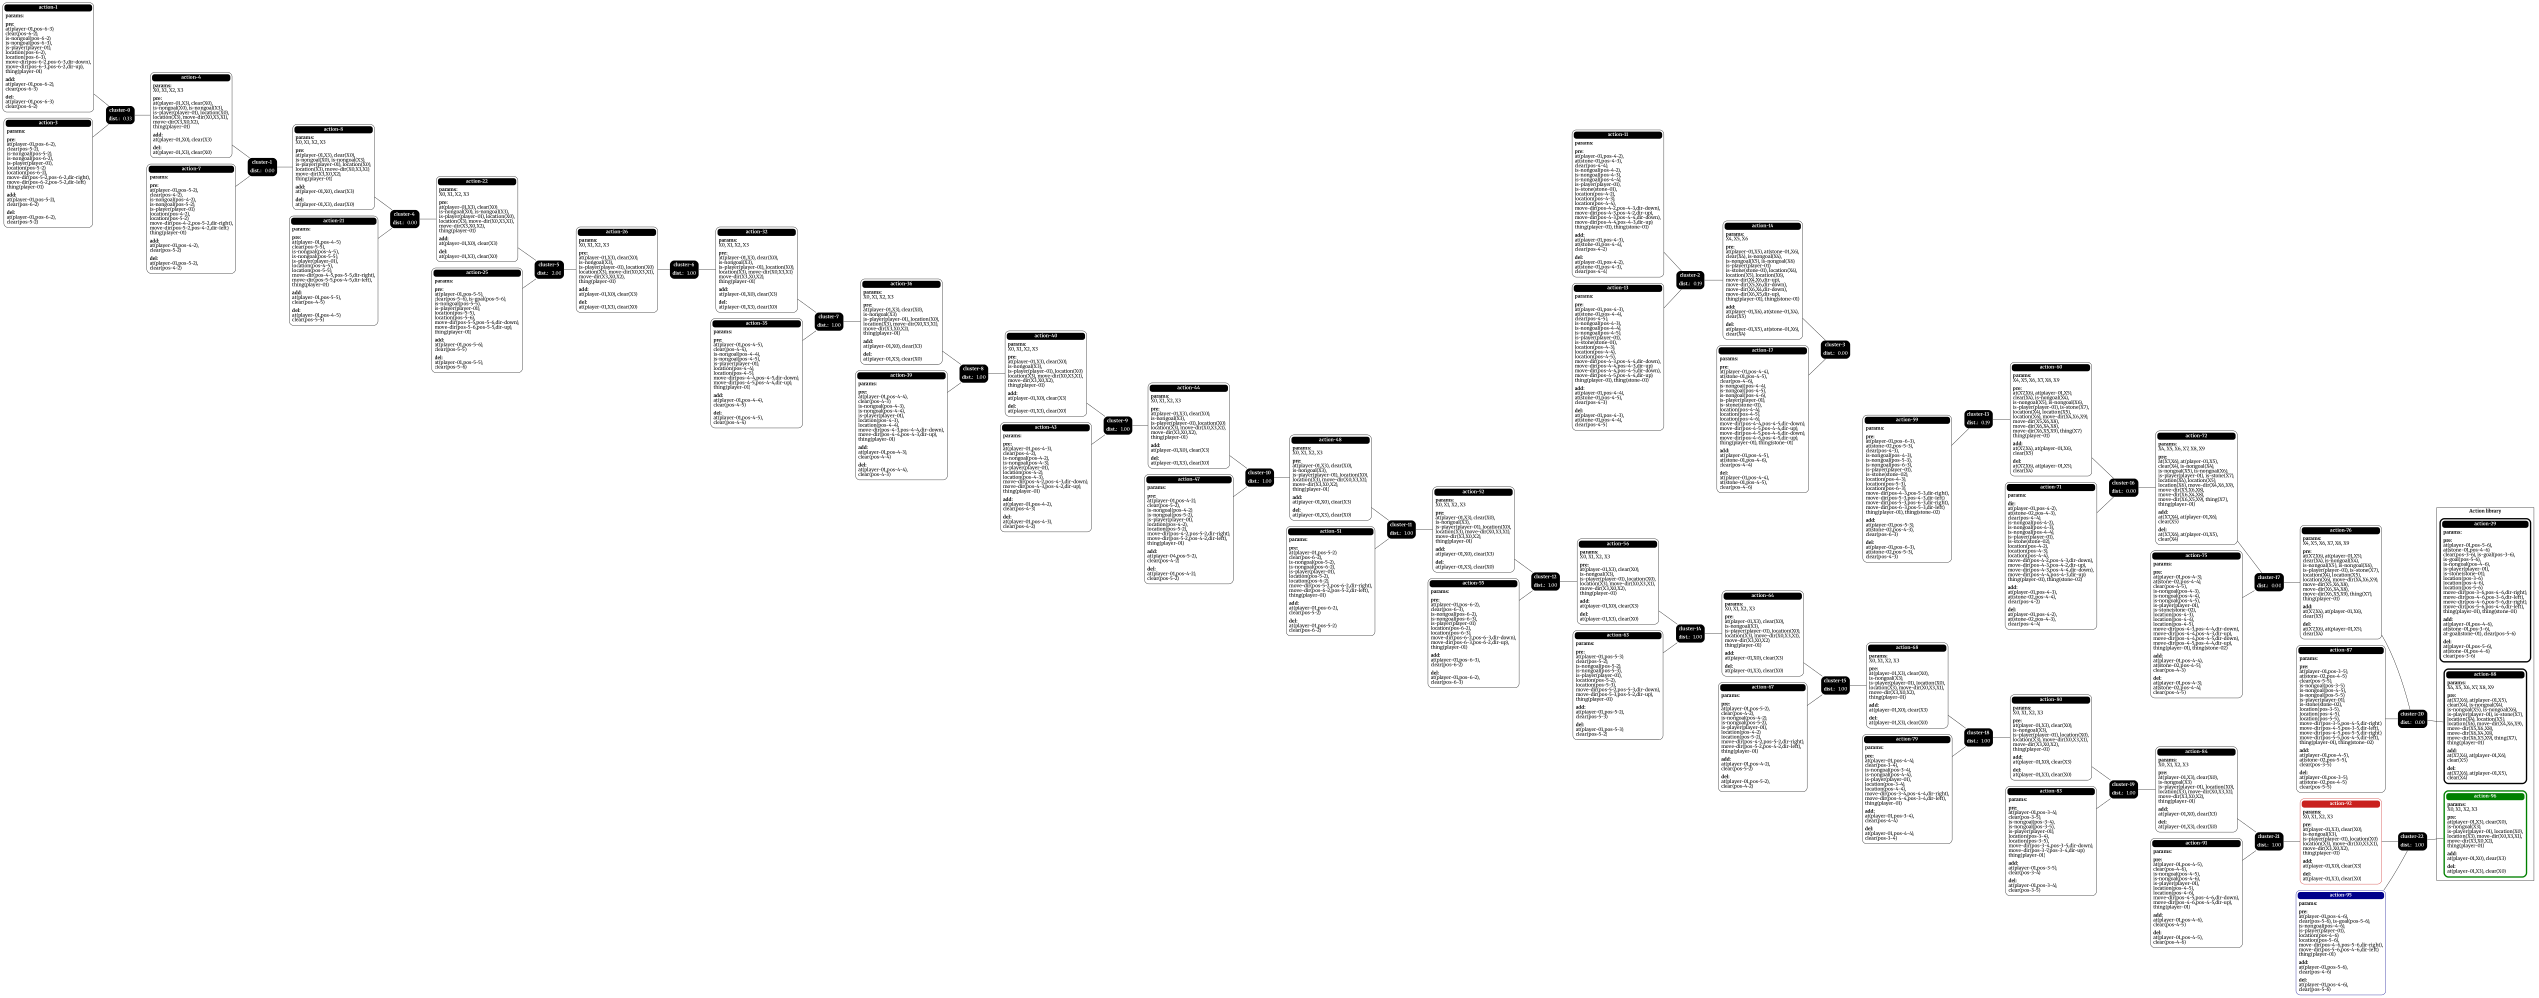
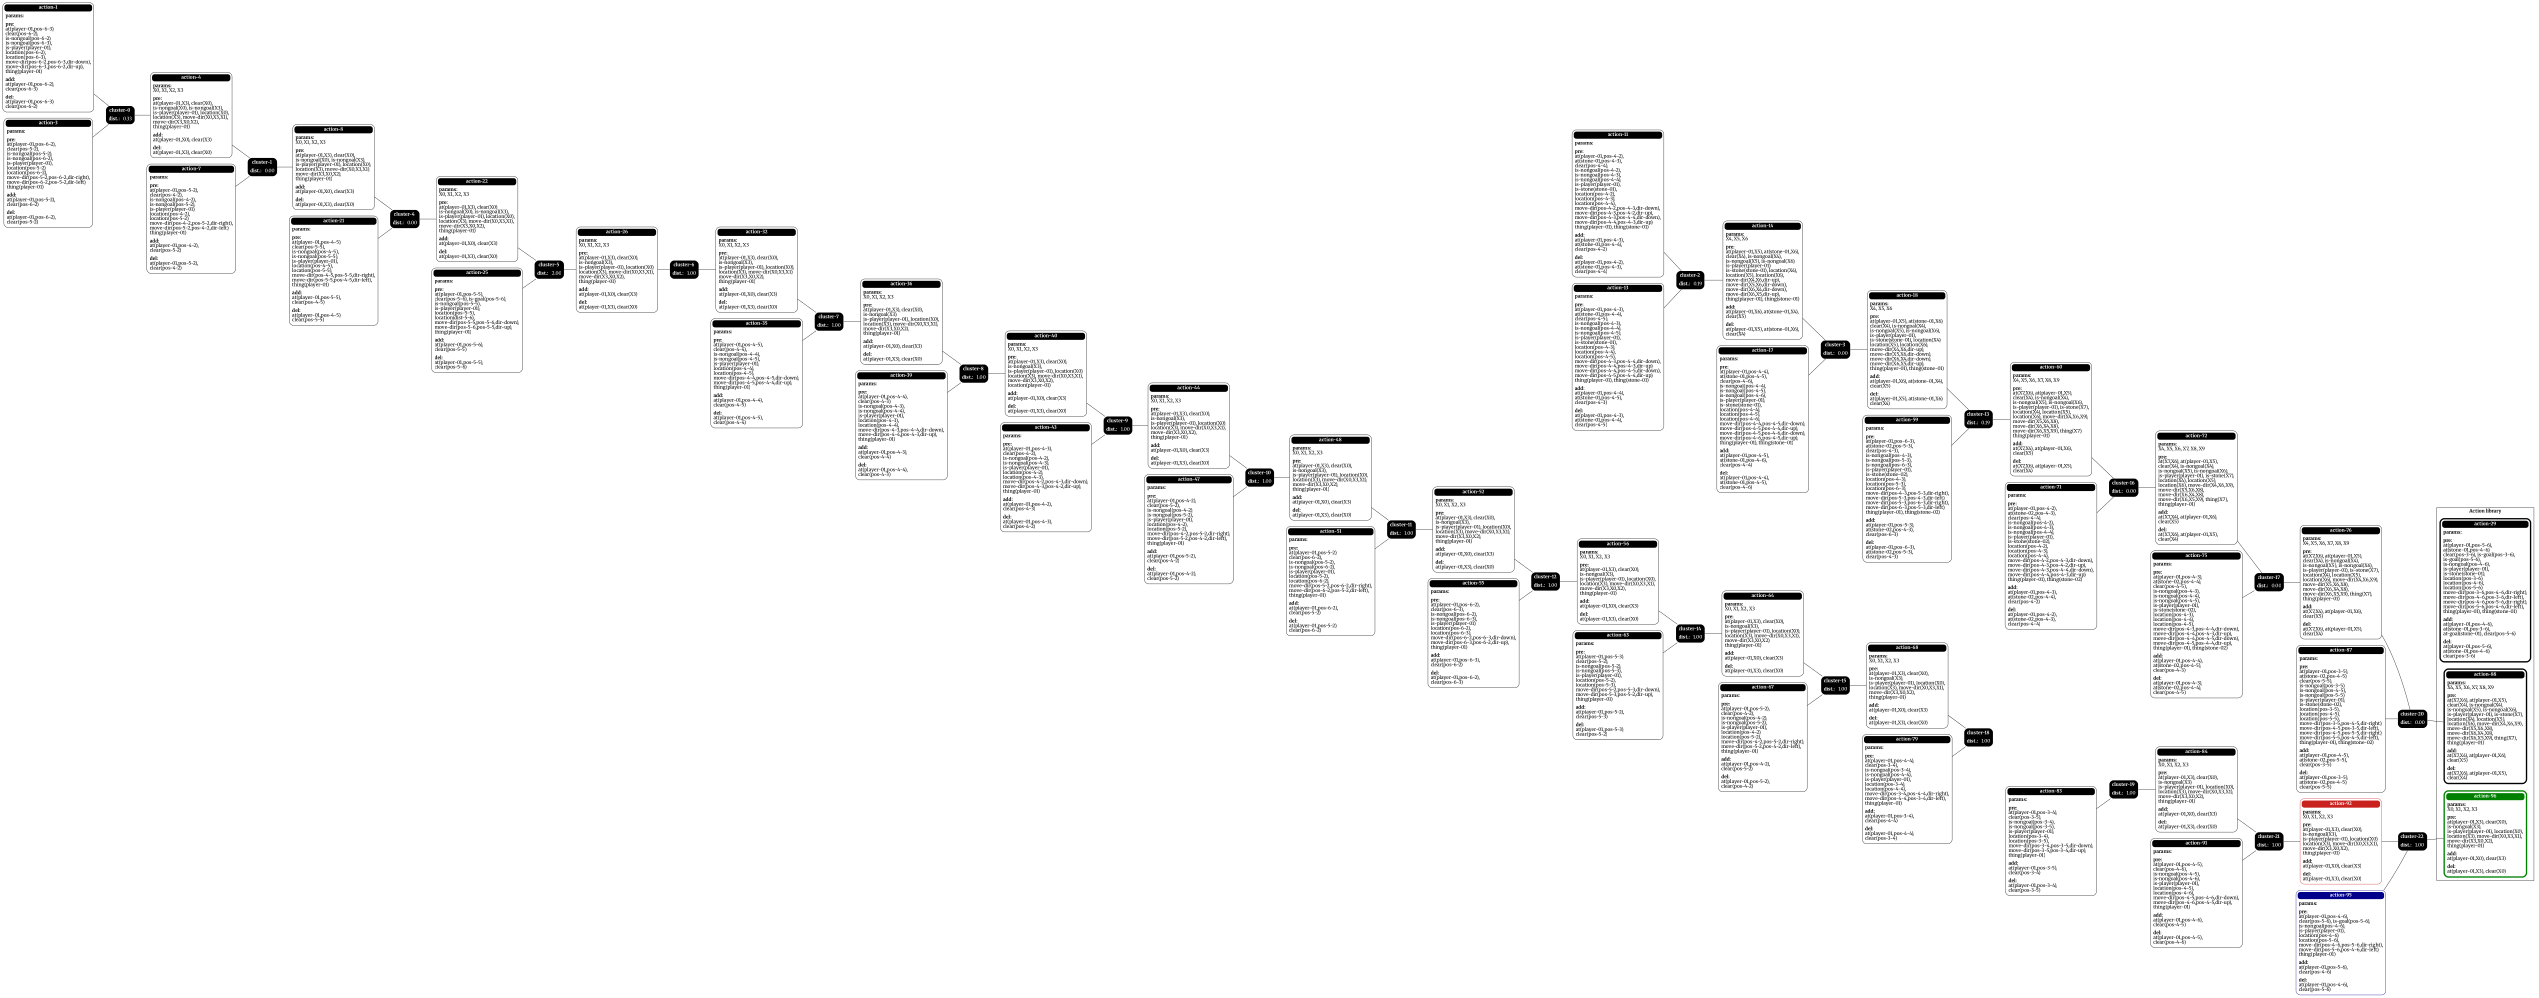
node "action-25": text "location(pos-5-6)," -> "location(dist-5-6),"
node "action-18": added
node "action-40": text "thing(player-01)" -> "location(player-01)"
node "action-71": text "dir:" -> "pre:"
node "action-47": text "at(player-04,pos-5-2)," -> "at(player-01,pos-5-2),"
node "action-80": removed
node "action-83": text "move-dir(pos-3-7,pos-3-4,dir-up)," -> "move-dir(pos-3-5,pos-3-4,dir-up),"
